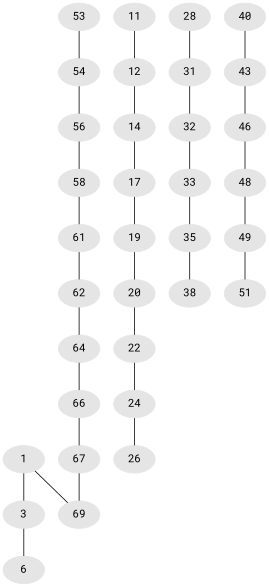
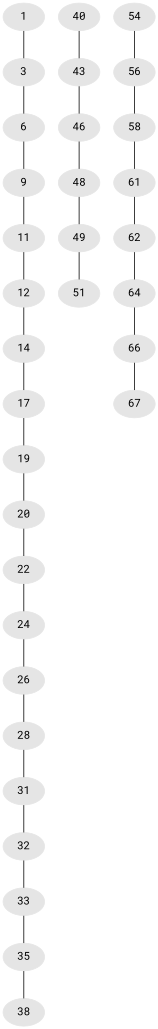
node "53": removed
node "9": added
node "69": removed
edge "26" -- "28": added
